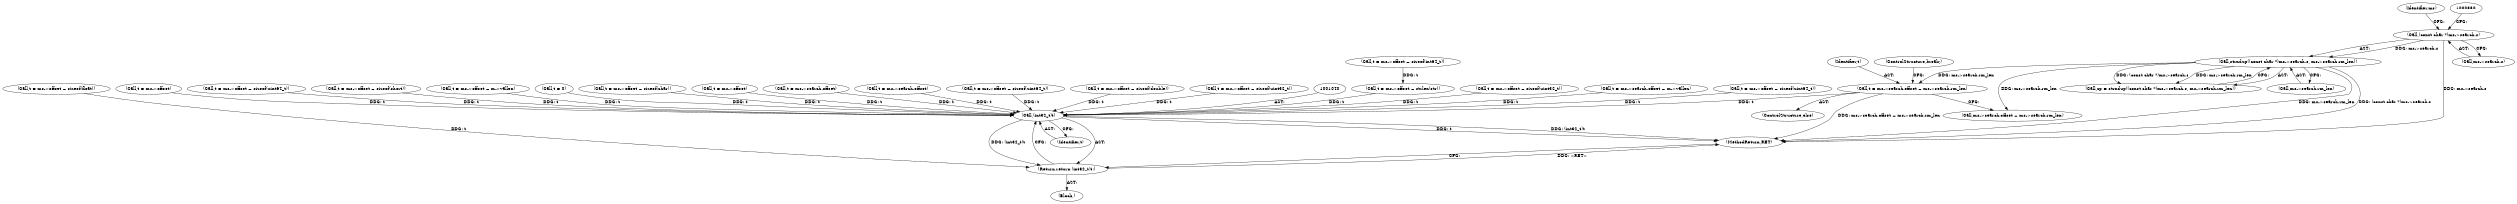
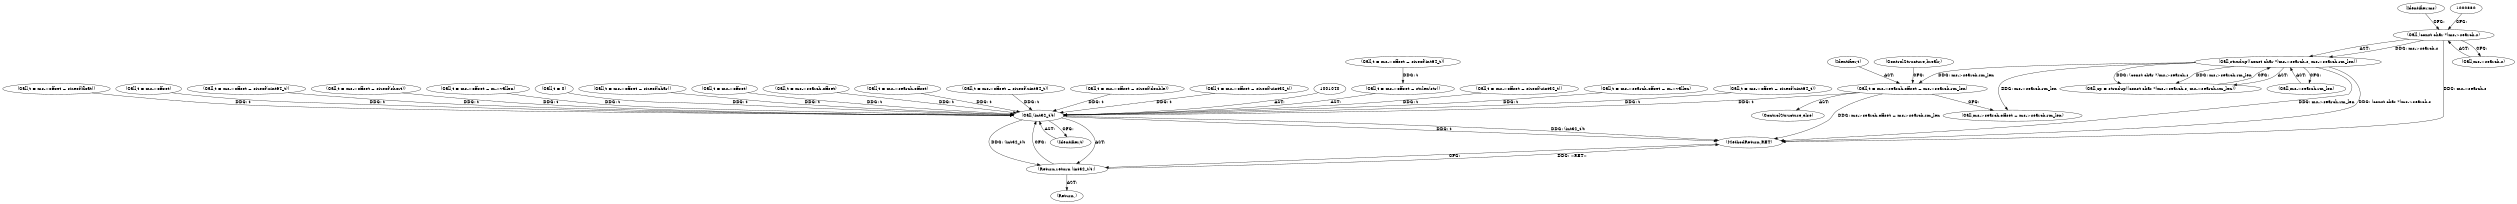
edge "(Call,t = ms->offset + strlen(str))" -> "(Call,(int32_t)t)": label "DDG: t" -> "AST: "
edge "(Call,t = ms->offset + sizeof(float))" -> "(Return,return (int32_t)t;)": now "(Call,t = ms->offset + sizeof(float))" -> "(Call,(int32_t)t)"
node "(Block,)": label "(Block,)" -> "(Return,)"
